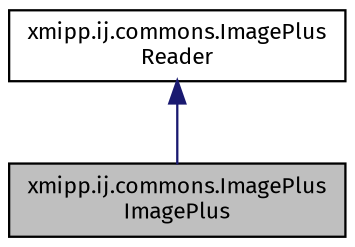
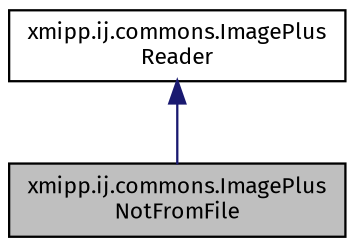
node "xmipp.ij.commons.ImagePlus ImagePlus": label "xmipp.ij.commons.ImagePlus ImagePlus" -> "xmipp.ij.commons.ImagePlus NotFromFile"
